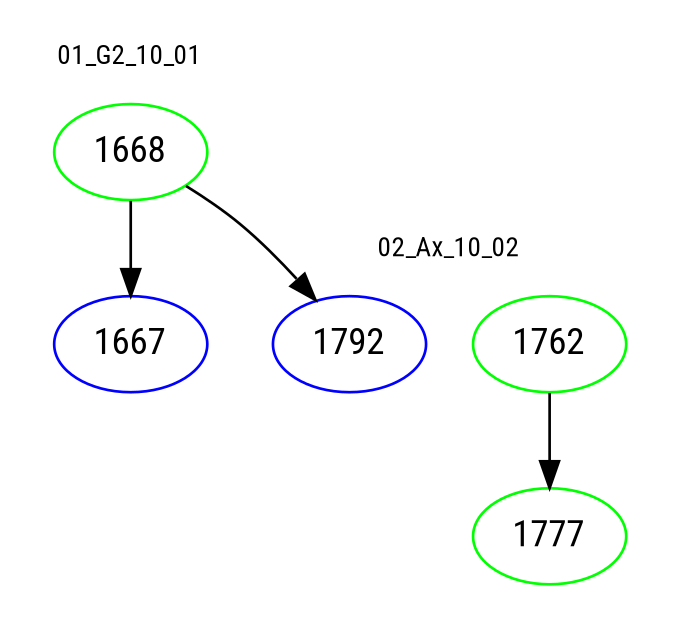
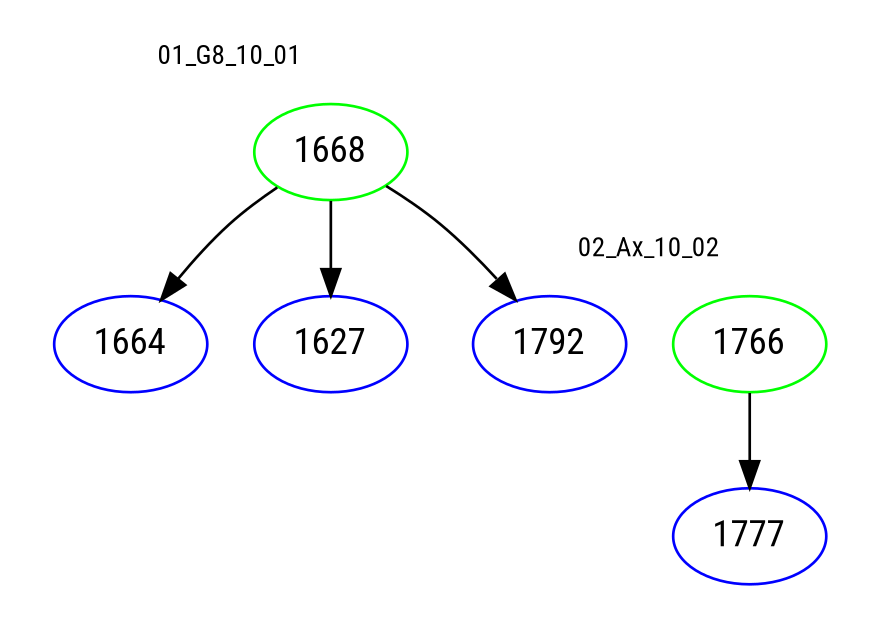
cluster "01_G2_10_01": label "01_G2_10_01" -> "01_G8_10_01"
node "1664": added
node "1667": label "1667" -> "1627"
node "1762": label "1762" -> "1766"
node "1777": color green -> blue
